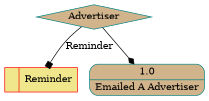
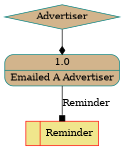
edge "Advertiser" -> "Reminder": now "1.0" -> "Reminder"
